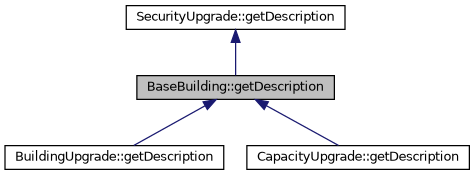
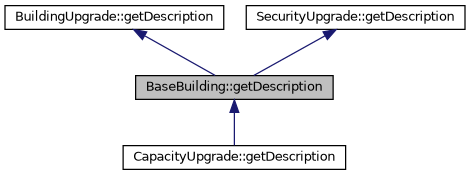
edge "BuildingUpgrade::getDescription" -> "BaseBuilding::getDescription": reversed
